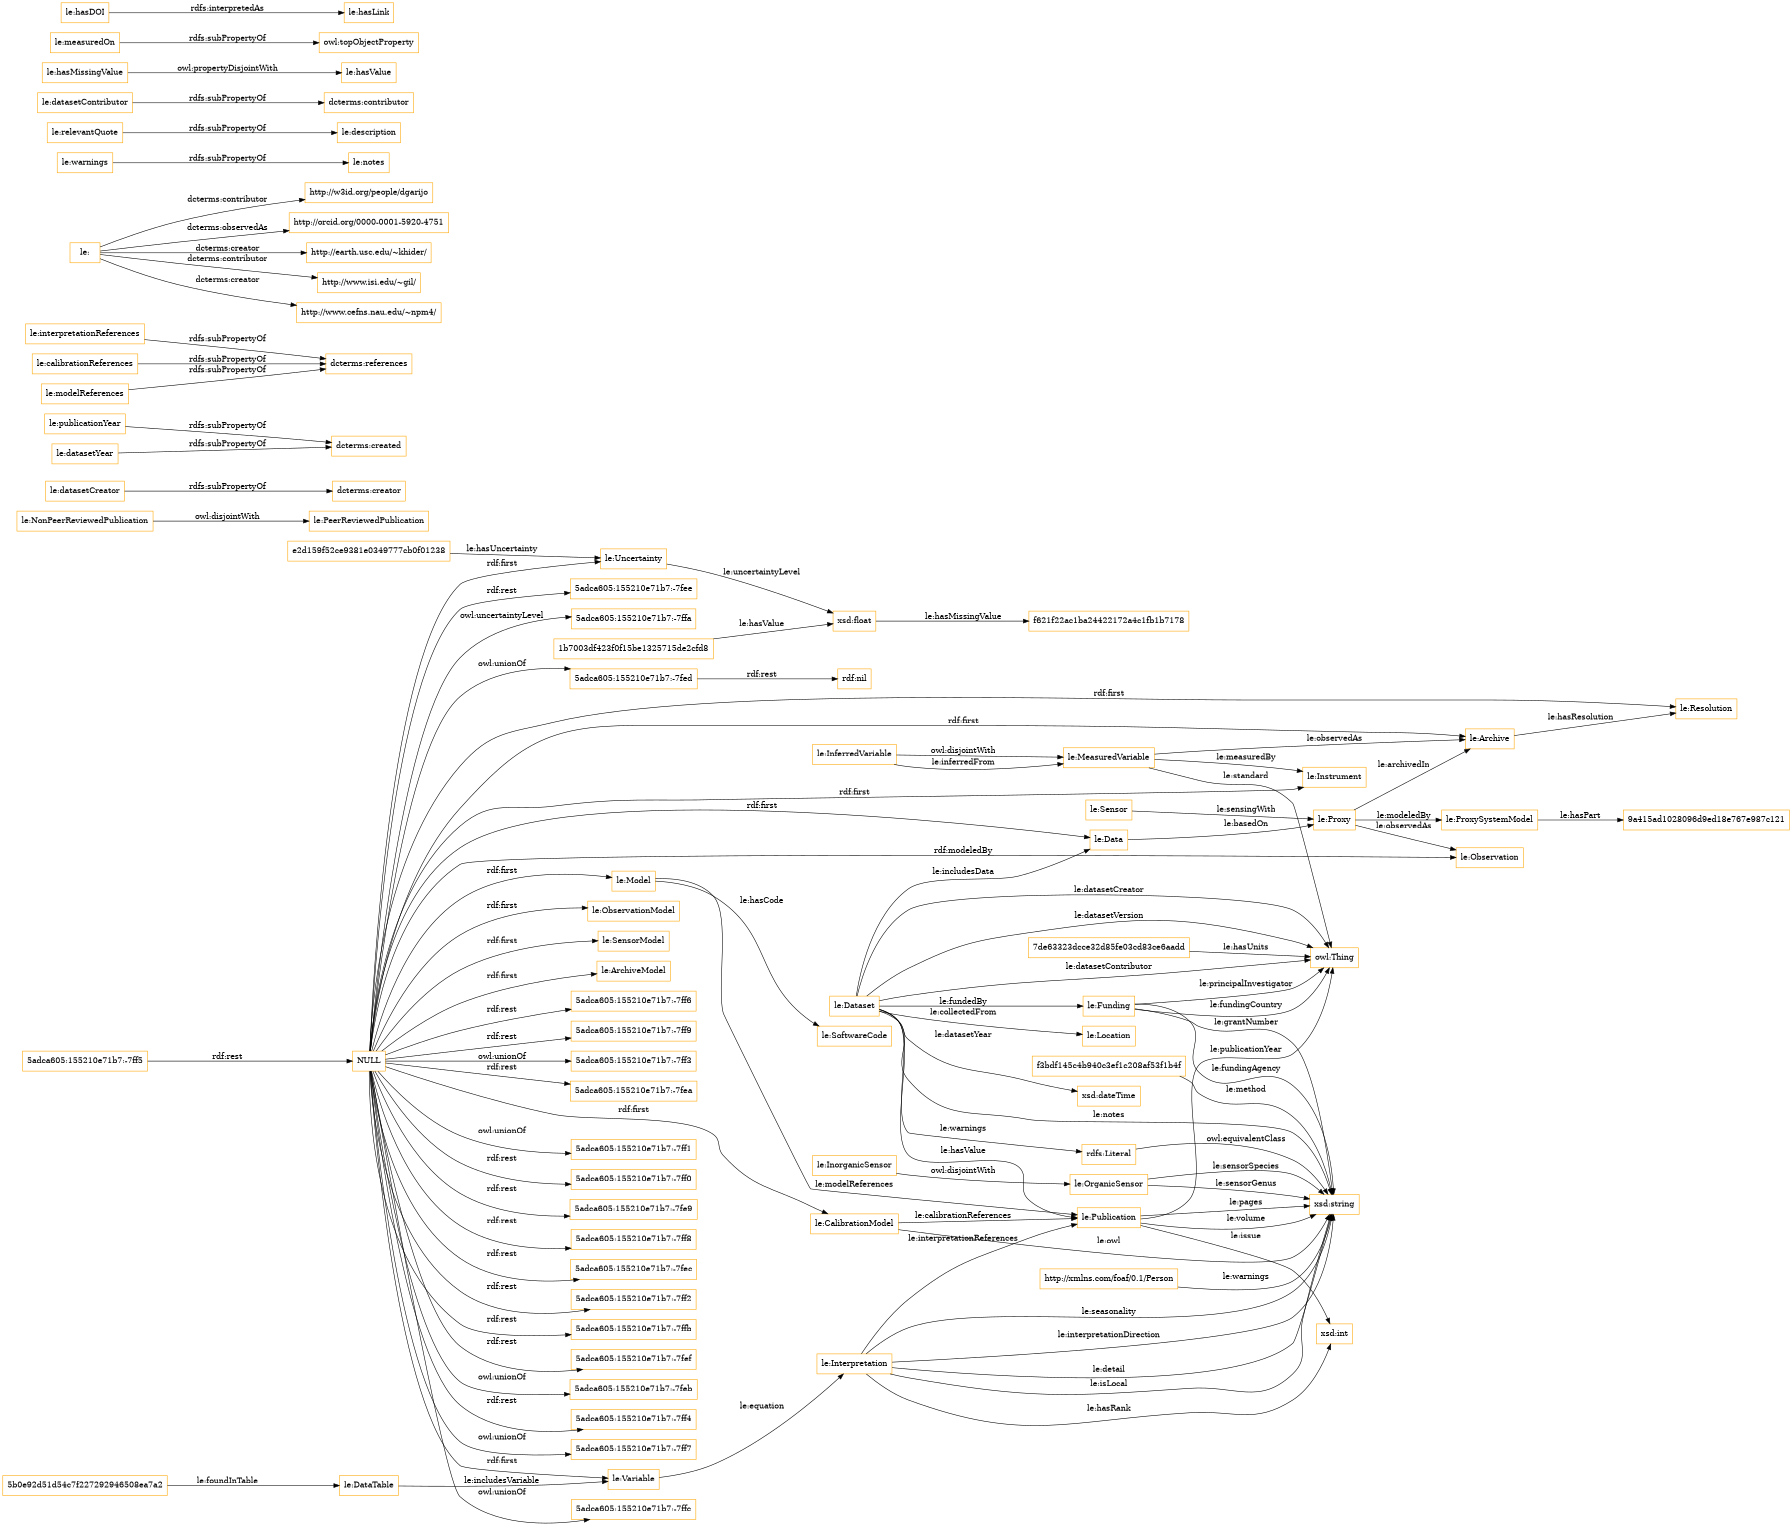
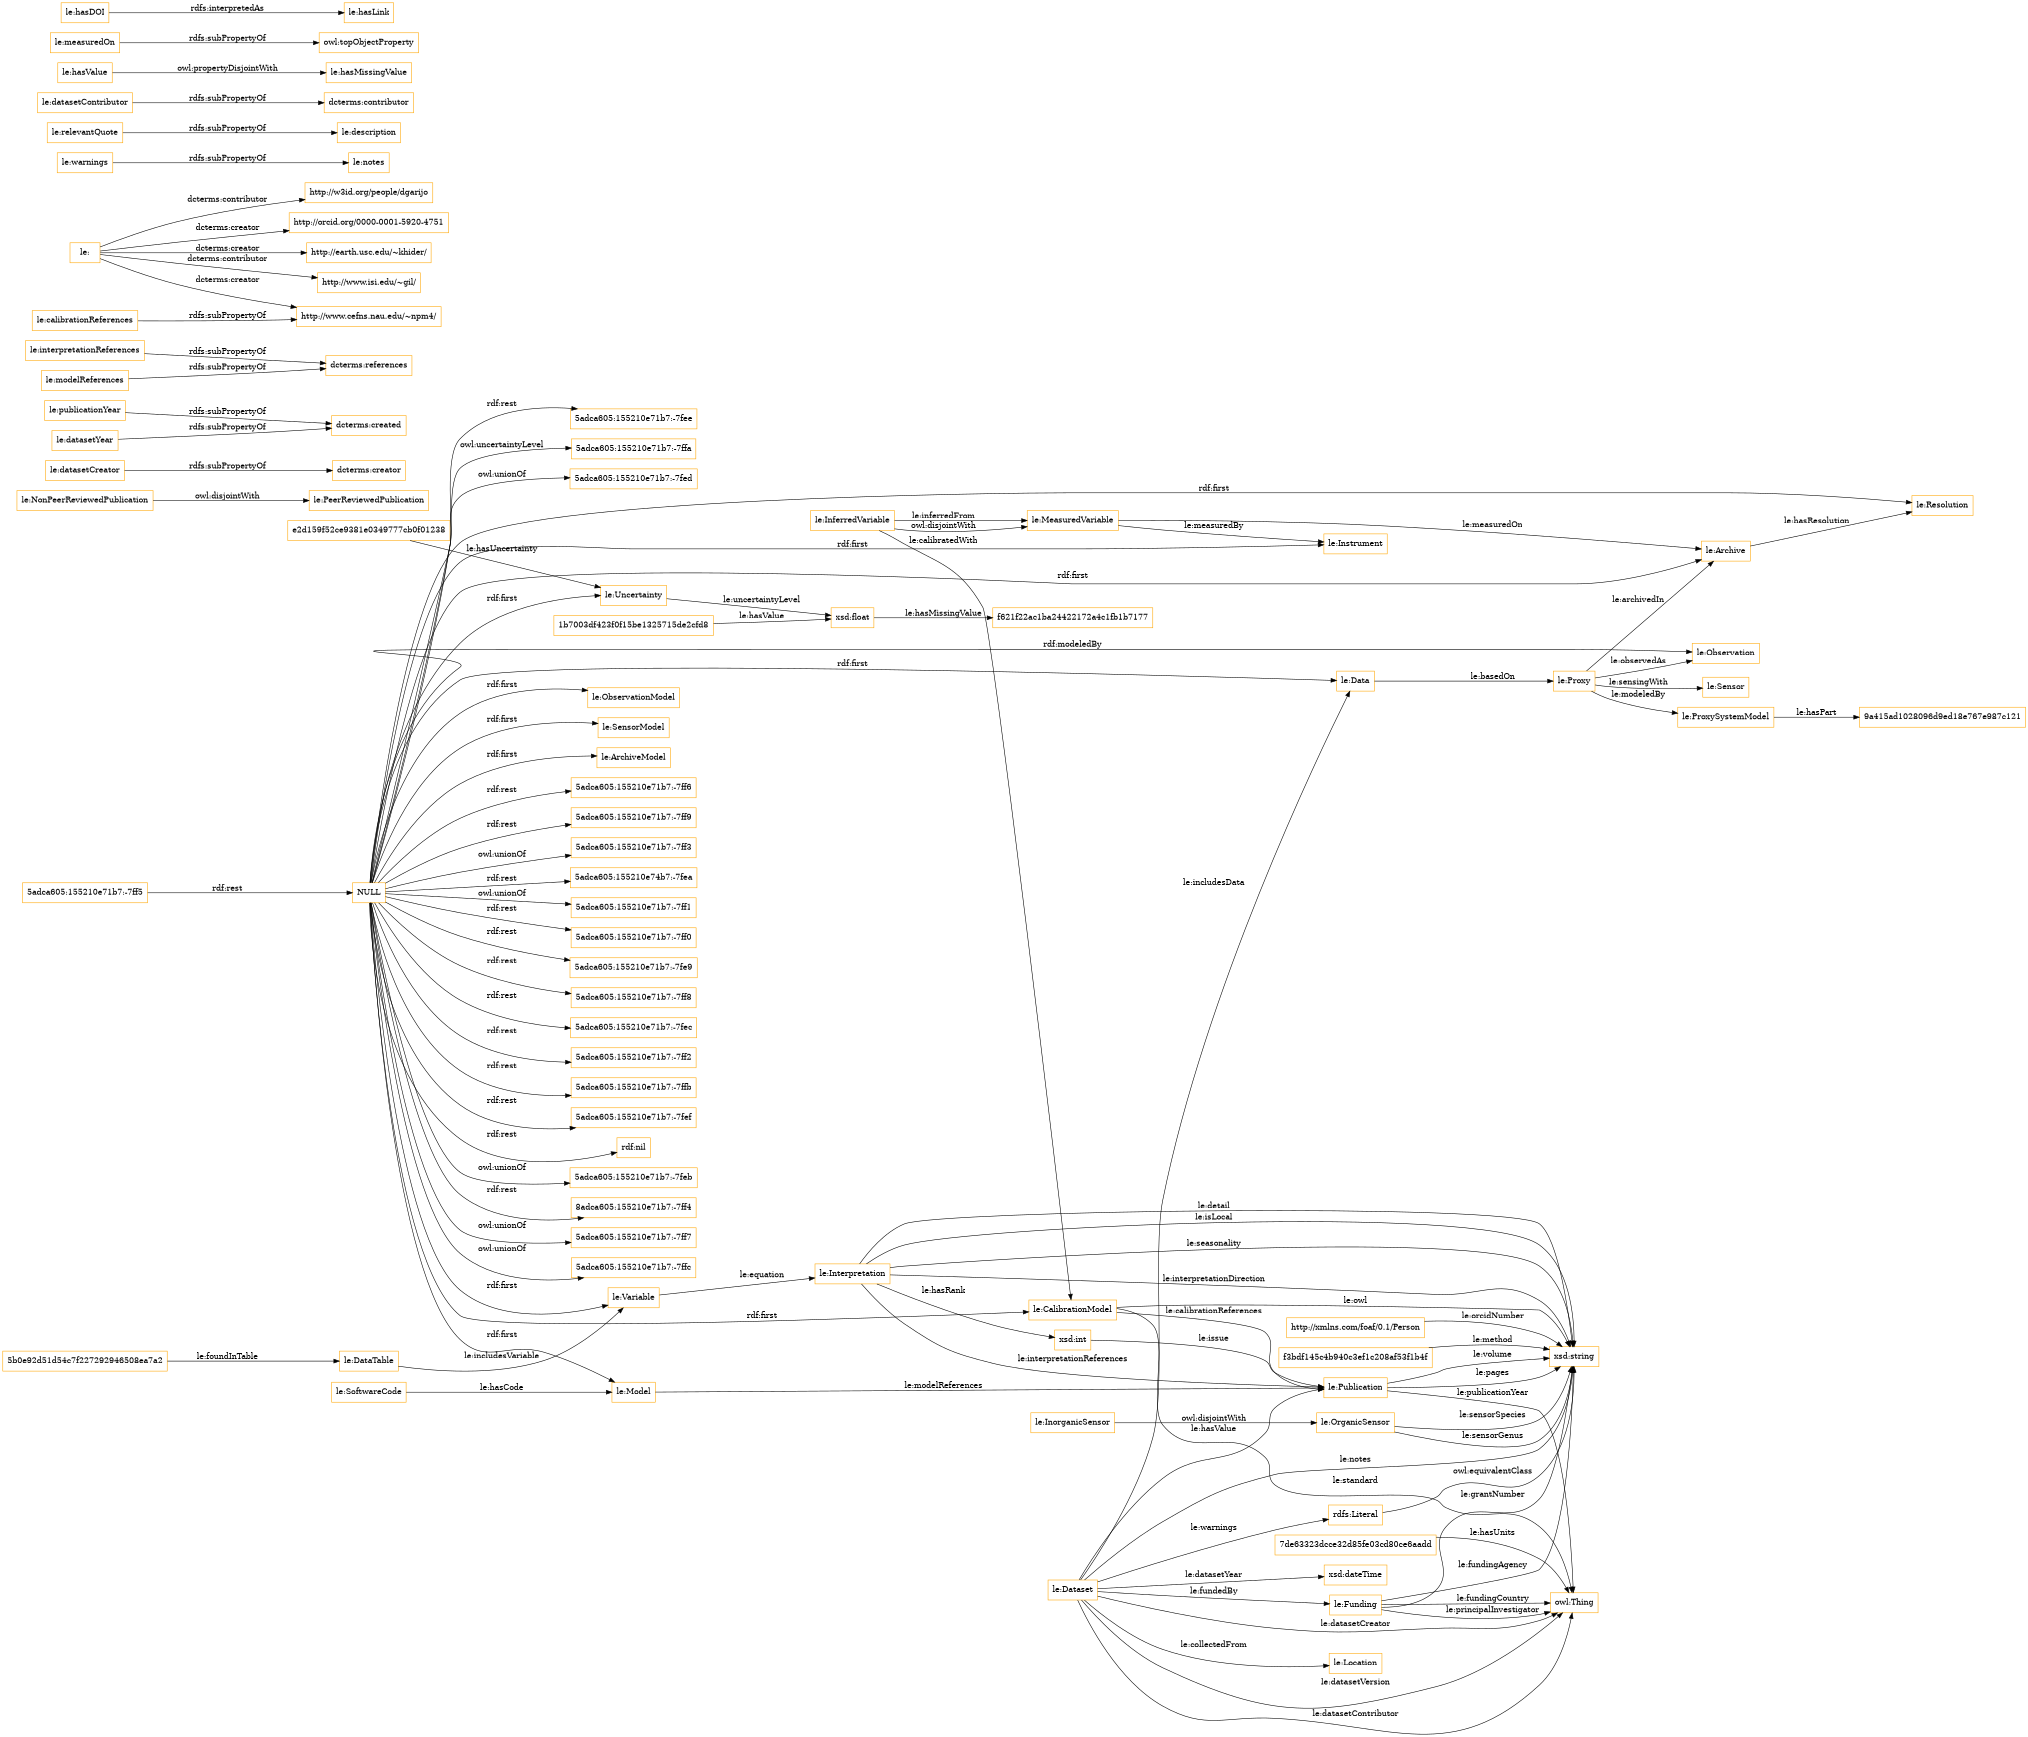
edge "le:hasMissingValue" -> "le:hasValue": reversed
edge "le:" -> "http://orcid.org/0000-0001-5920-4751": label "dcterms:observedAs" -> "dcterms:creator"
edge "le:calibrationReferences" -> "dcterms:references": now "le:calibrationReferences" -> "http://www.cefns.nau.edu/~npm4/"
node "f621f22ac1ba24422172a4c1fb1b7178": label "f621f22ac1ba24422172a4c1fb1b7178" -> "f621f22ac1ba24422172a4c1fb1b7177"
edge "5adca605:155210e71b7:-7fed" -> "rdf:nil": now "NULL" -> "rdf:nil"
edge "le:MeasuredVariable" -> "le:Archive": label "le:observedAs" -> "le:measuredOn"
edge "le:MeasuredVariable" -> "owl:Thing": now "le:CalibrationModel" -> "owl:Thing"
edge "le:Sensor" -> "le:Proxy": reversed
edge "le:InferredVariable" -> "le:CalibrationModel": added, label "le:calibratedWith"
edge "le:Model" -> "le:SoftwareCode": reversed
node "7de63323dcce32d85fe03cd83ce6aadd": label "7de63323dcce32d85fe03cd83ce6aadd" -> "7de63323dcce32d85fe03cd80ce6aadd"
node "5adca605:155210e71b7:-7fea": label "5adca605:155210e71b7:-7fea" -> "5adca605:155210e74b7:-7fea"
edge "le:Publication" -> "xsd:int": reversed
edge "http://xmlns.com/foaf/0.1/Person" -> "xsd:string": label "le:warnings" -> "le:orcidNumber"
node "5adca605:155210e71b7:-7ff4": label "5adca605:155210e71b7:-7ff4" -> "8adca605:155210e71b7:-7ff4"
